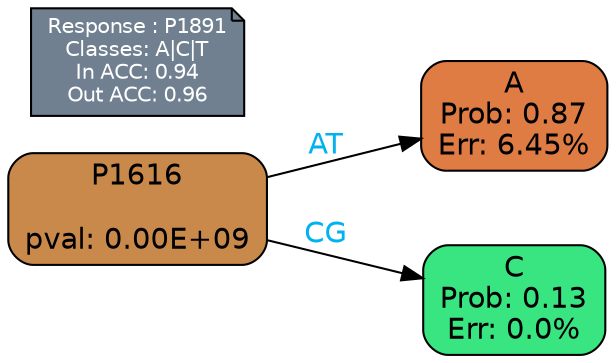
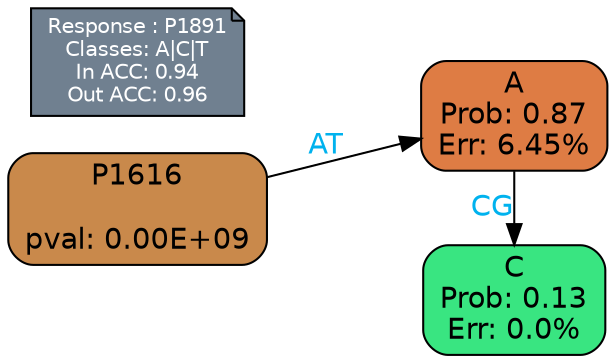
edge "P1616 pval: 0.00E+09" -> "C Prob: 0.13 Err: 0.0%": now "A Prob: 0.87 Err: 6.45%" -> "C Prob: 0.13 Err: 0.0%"
